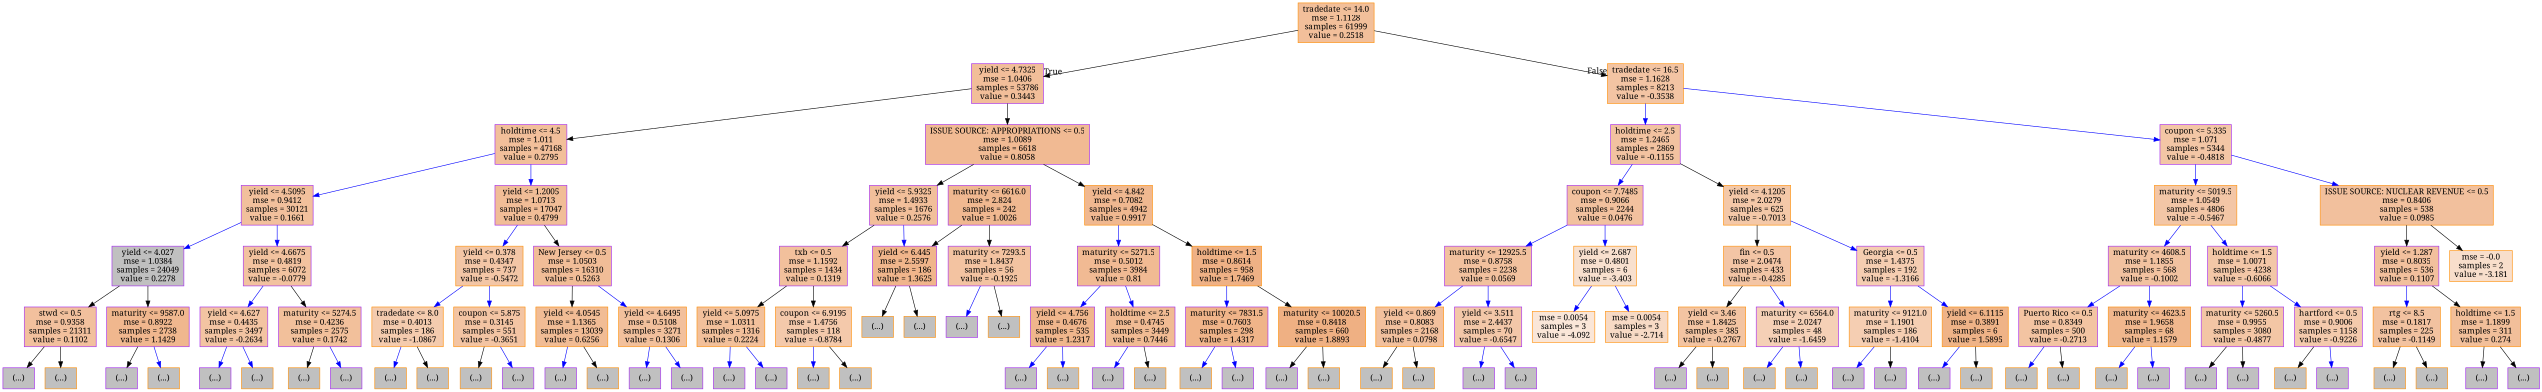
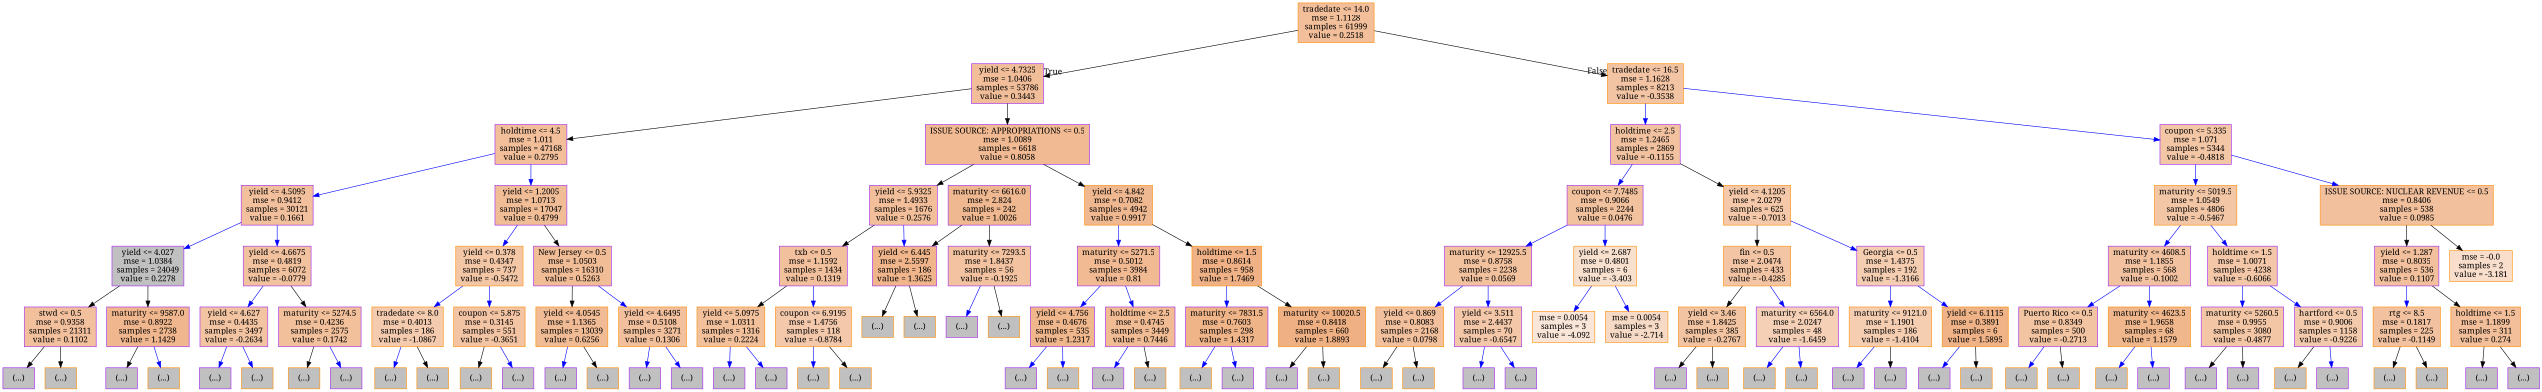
edge "txb <= 0.5 mse = 1.1592 samples = 1434 value = 0.1319" -> "coupon <= 6.9195 mse = 1.4756 samples = 118 value = -0.8784": color black -> blue
